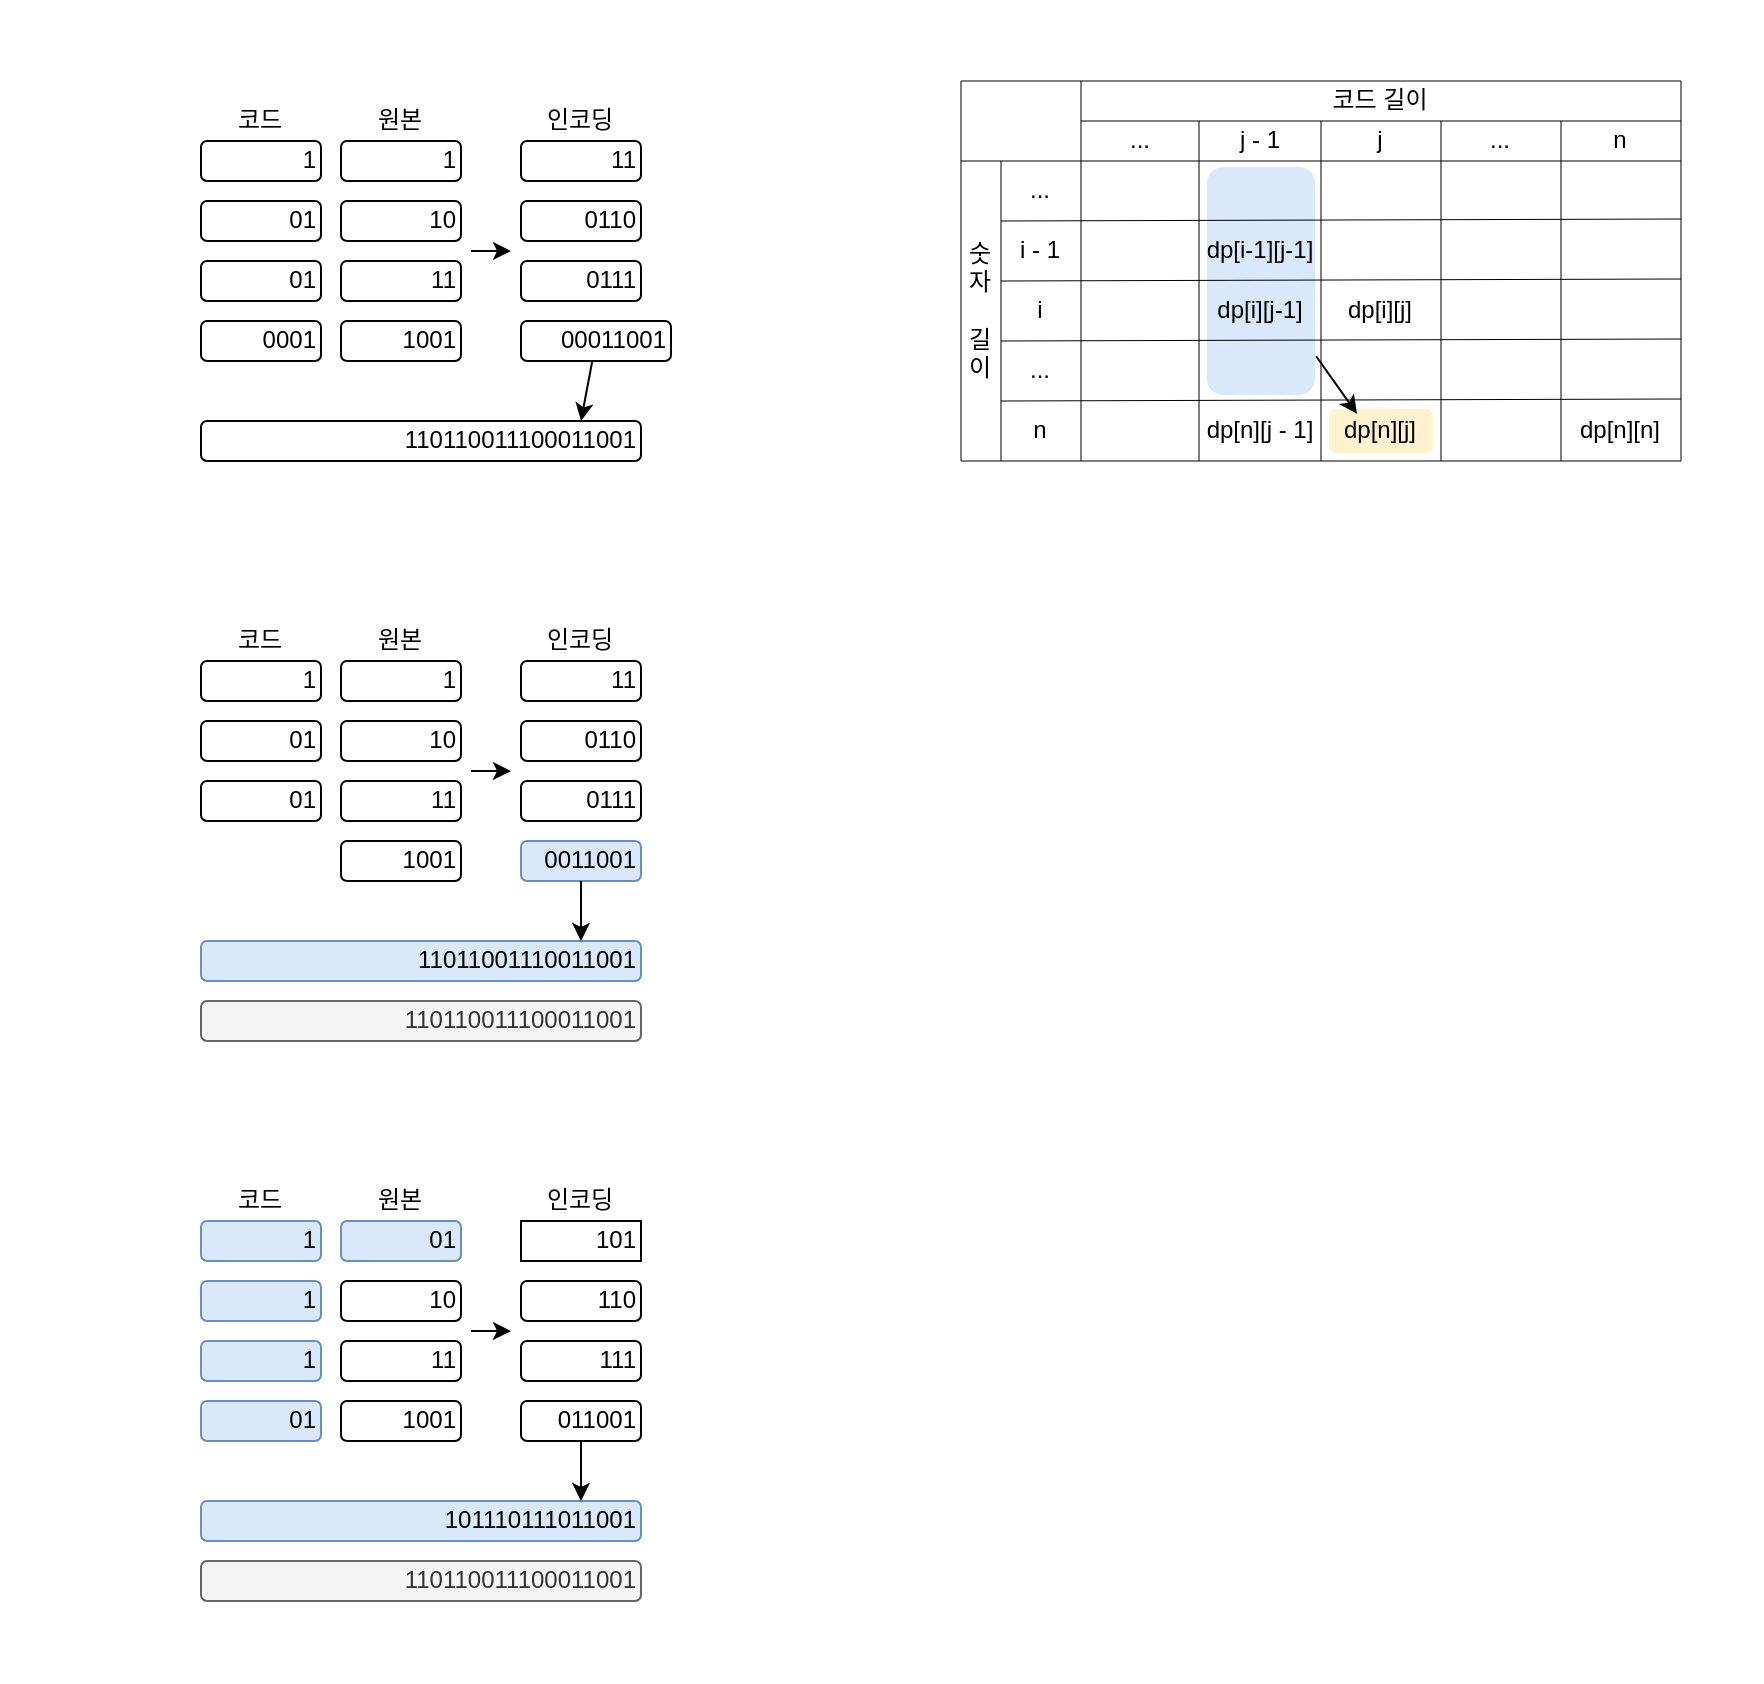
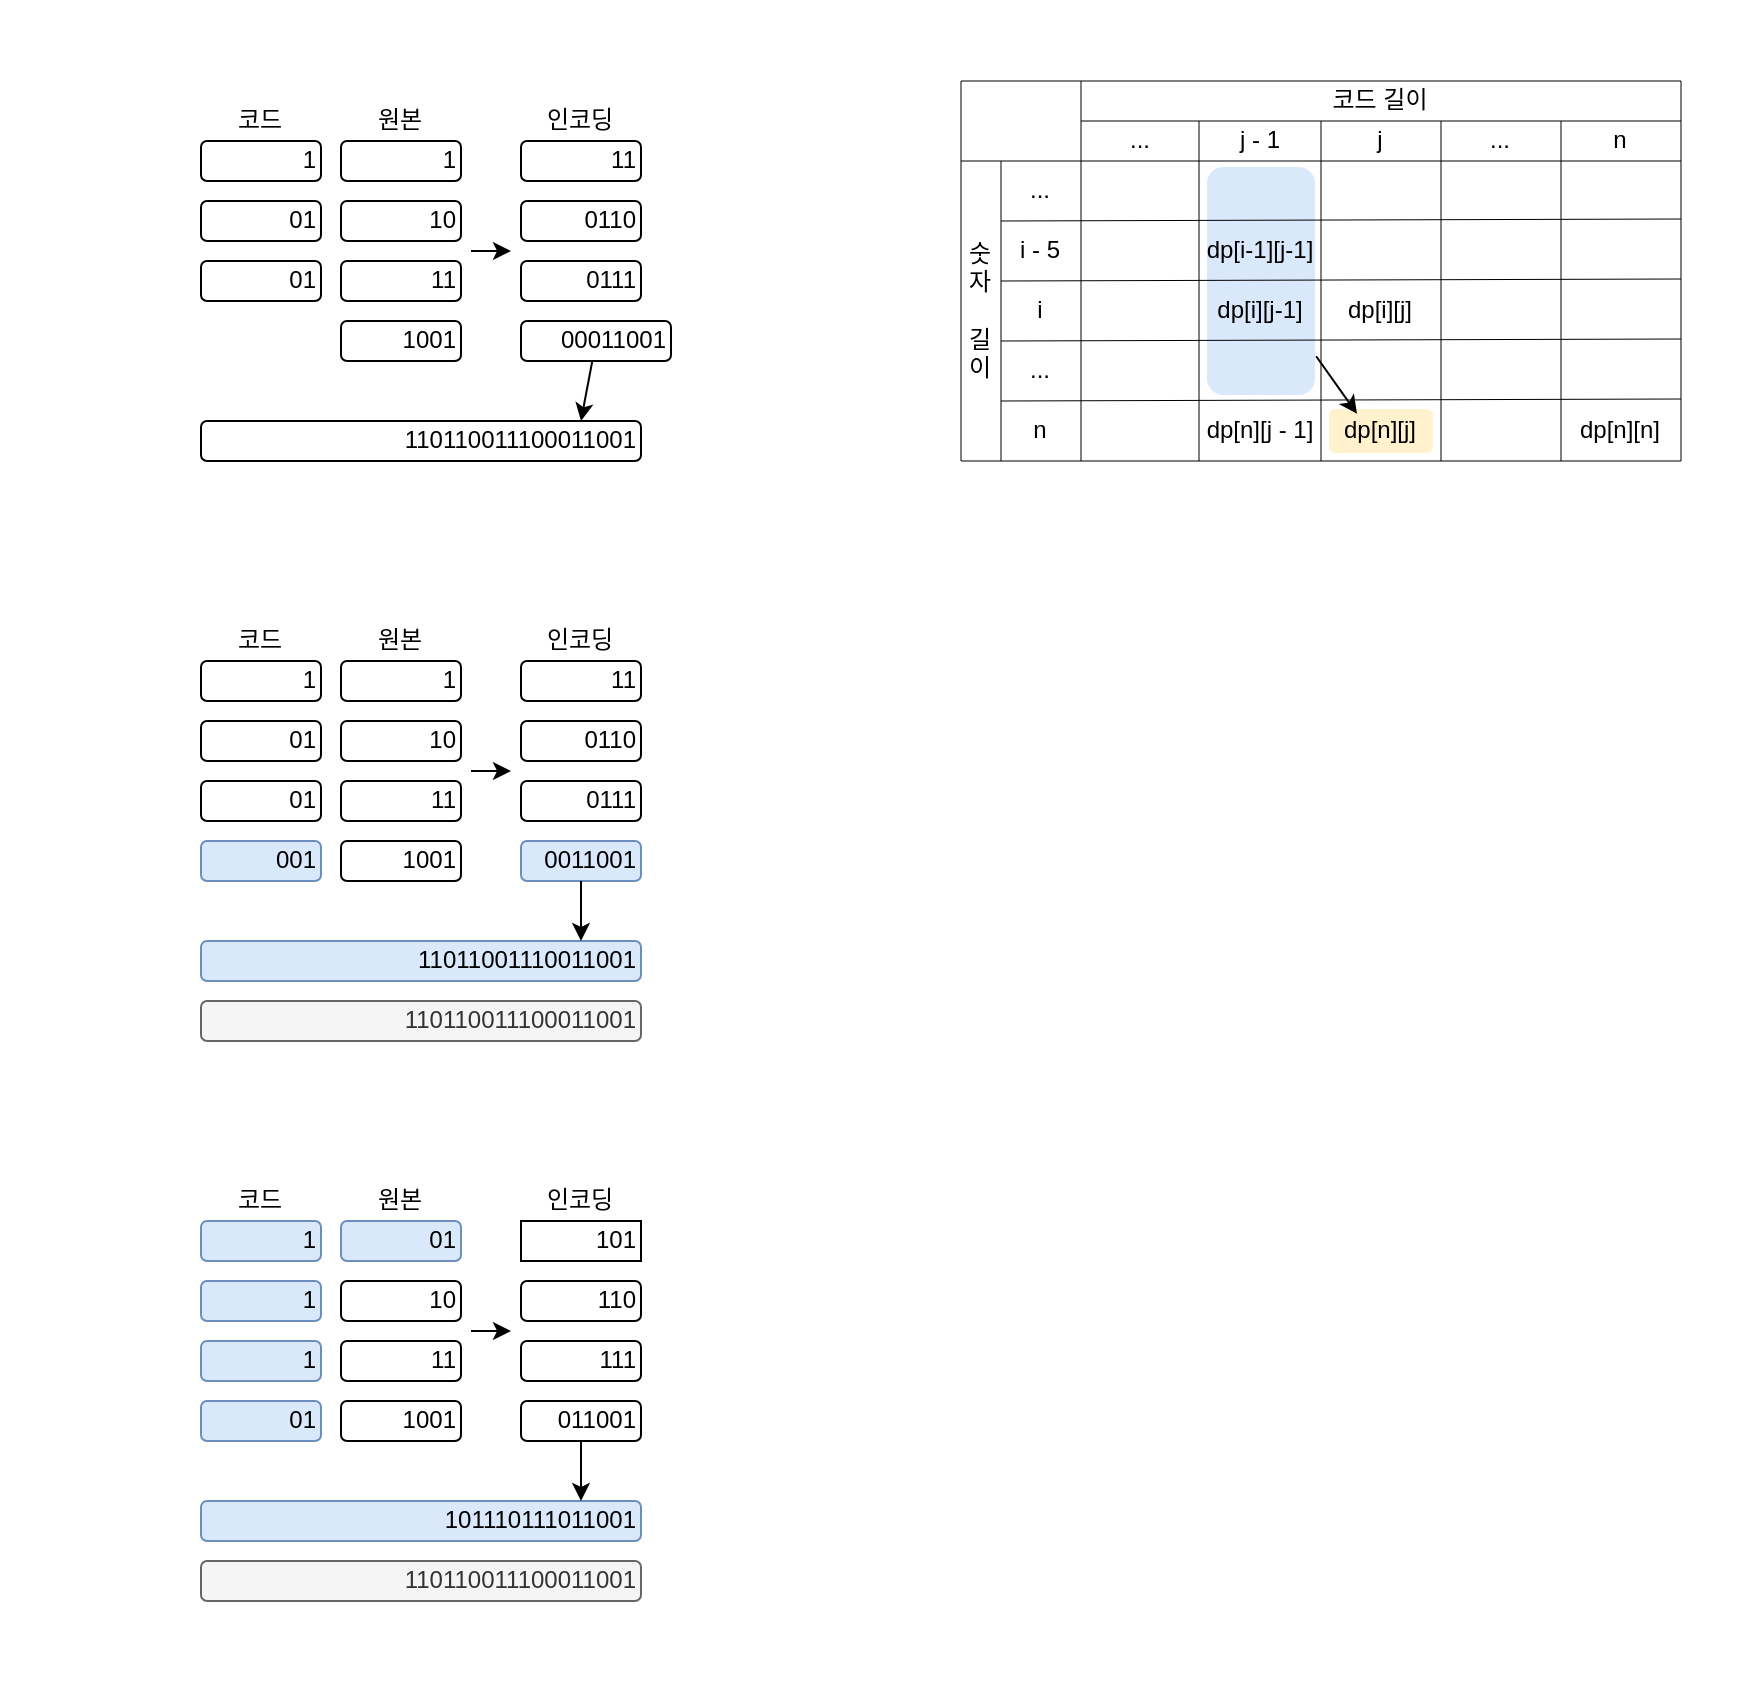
node "i - 1": label "i - 1" -> "i - 5"
node "0001": removed
node "001": added
